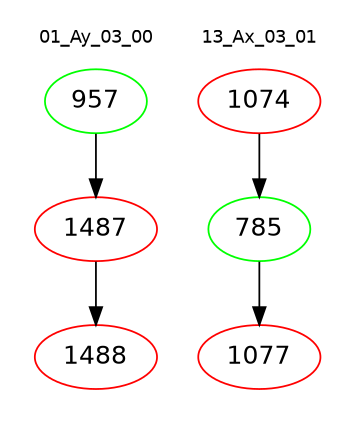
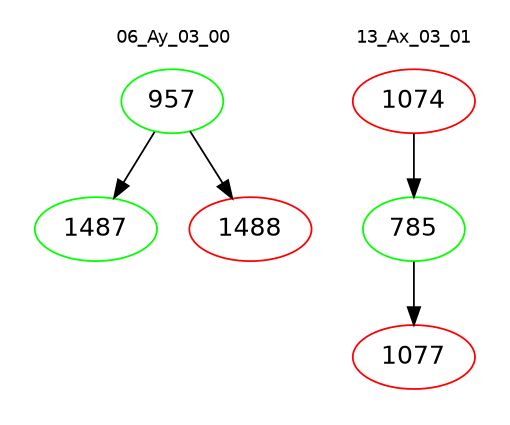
cluster "01_Ay_03_00": label "01_Ay_03_00" -> "06_Ay_03_00"
node "1487": color red -> green
edge "1487" -> "1488": now "957" -> "1488"
